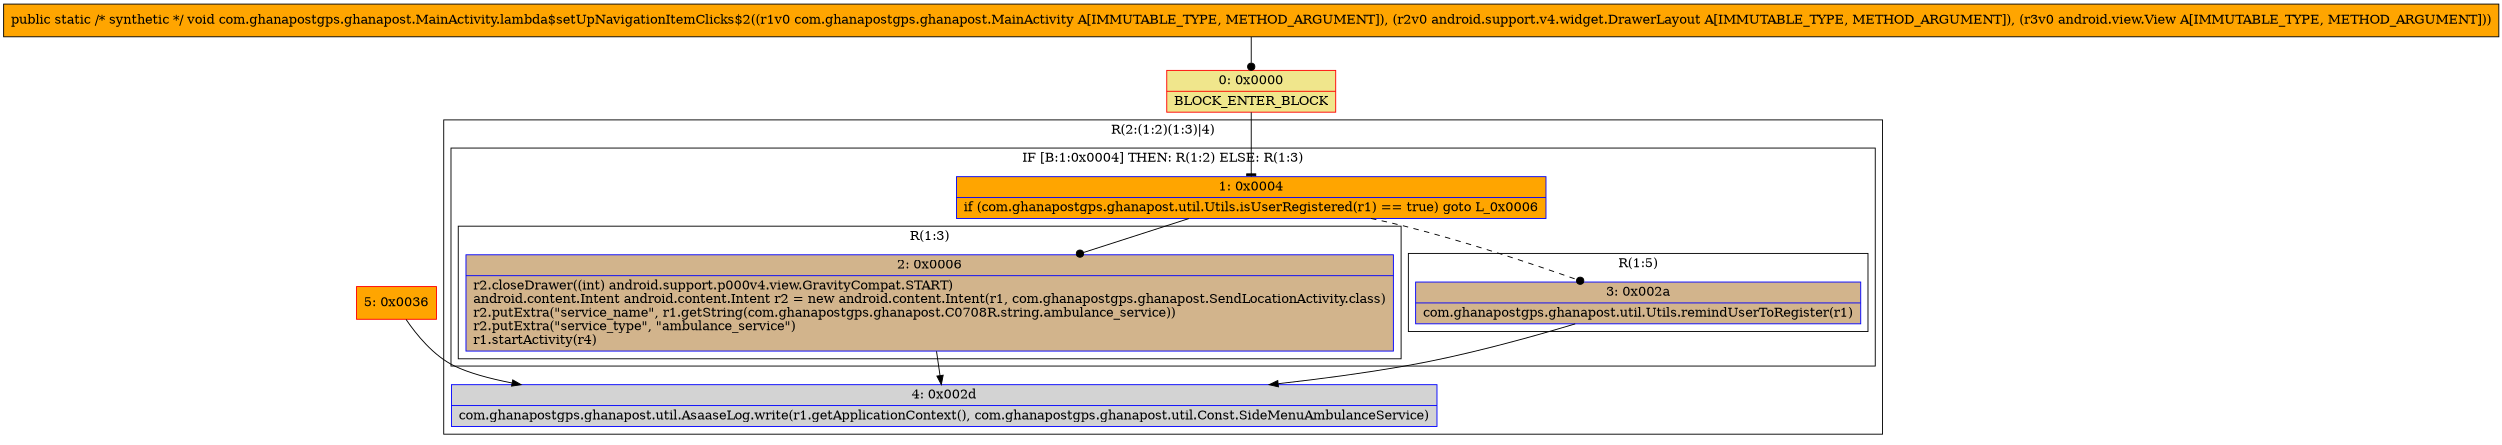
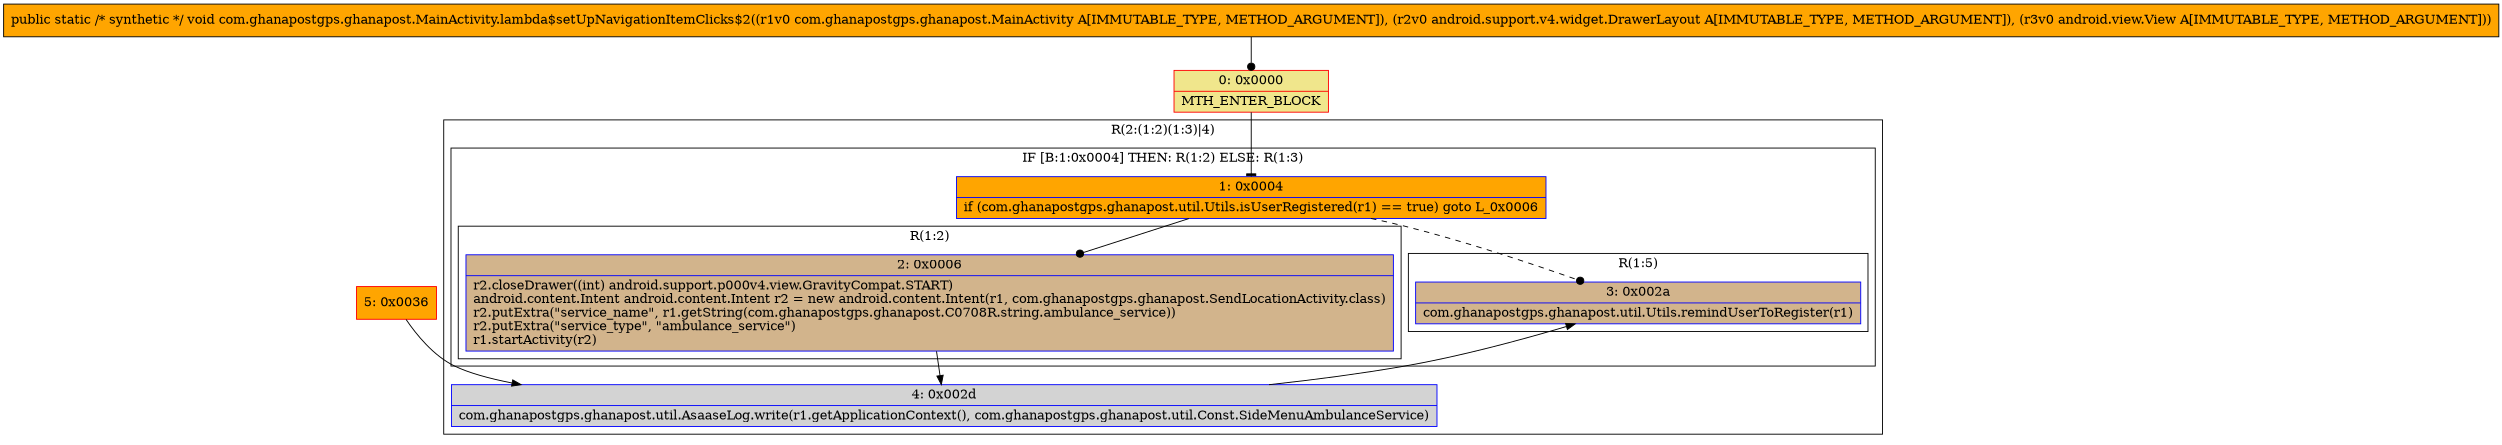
node "0: 0x0000": text "BLOCK_ENTER_BLOCK" -> "MTH_ENTER_BLOCK"
cluster "R(1:3)": label "R(1:3)" -> "R(1:2)"
node "2: 0x0006": text "r1.startActivity(r4)" -> "r1.startActivity(r2)"
edge "3: 0x002a" -> "4: 0x002d": reversed
